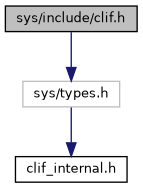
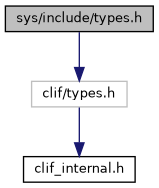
node "sys/include/clif.h": label "sys/include/clif.h" -> "sys/include/types.h"
node "sys/types.h": label "sys/types.h" -> "clif/types.h"
